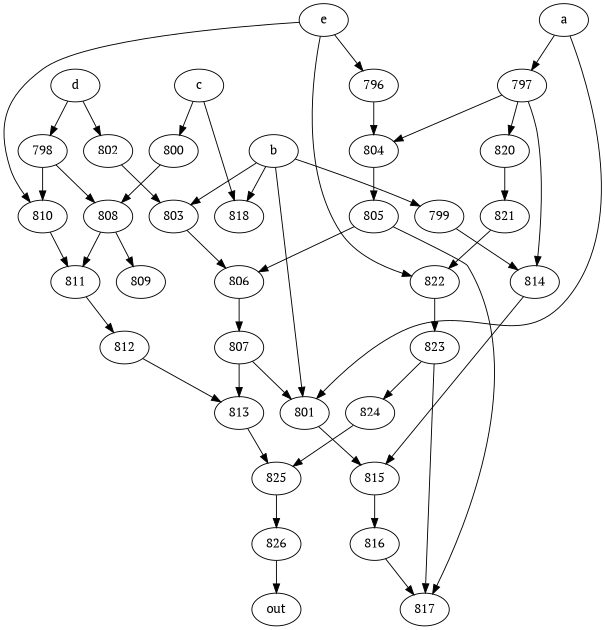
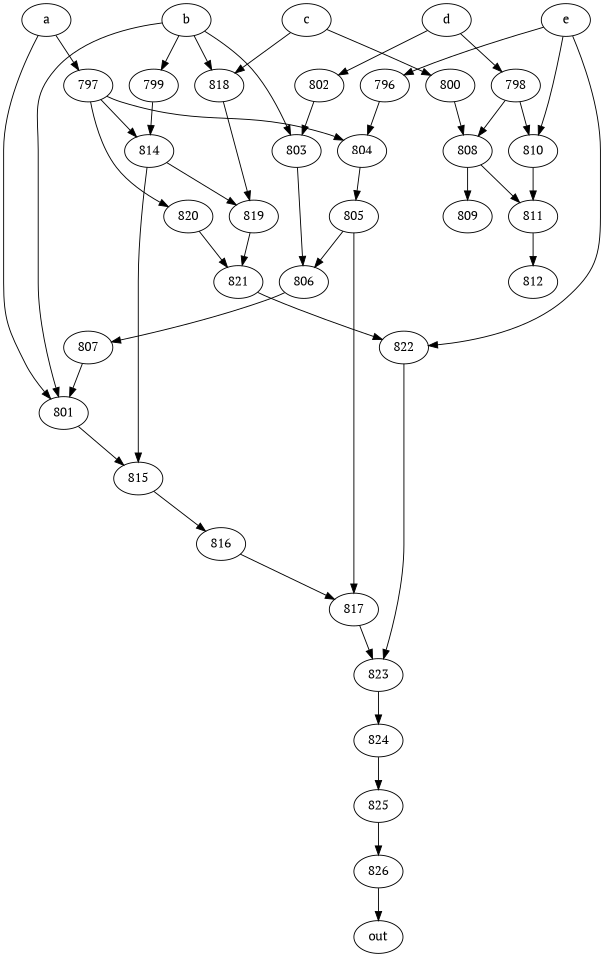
node "819": added
node "813": removed
edge "823" -> "817": reversed
